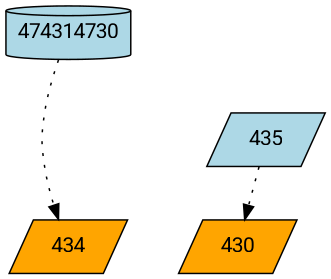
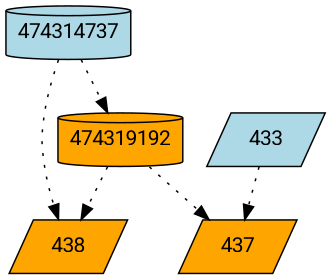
node "474314730": label "474314730" -> "474314737"
node "474319192": added
node "435": label "435" -> "433"
node "434": label "434" -> "438"
node "430": label "430" -> "437"
